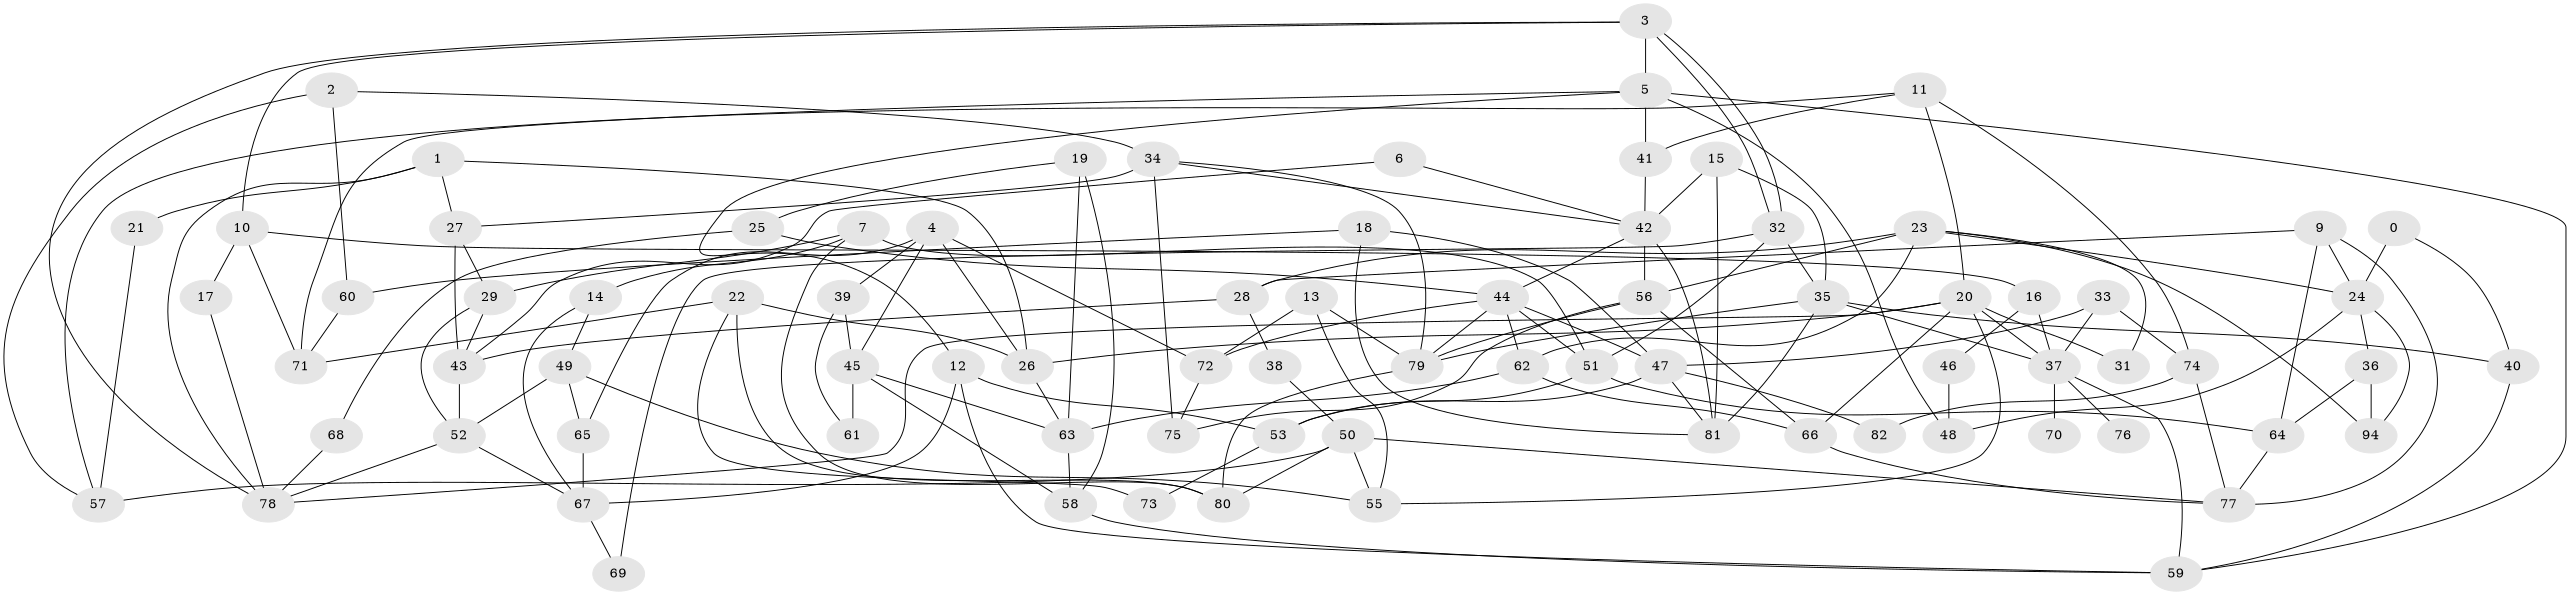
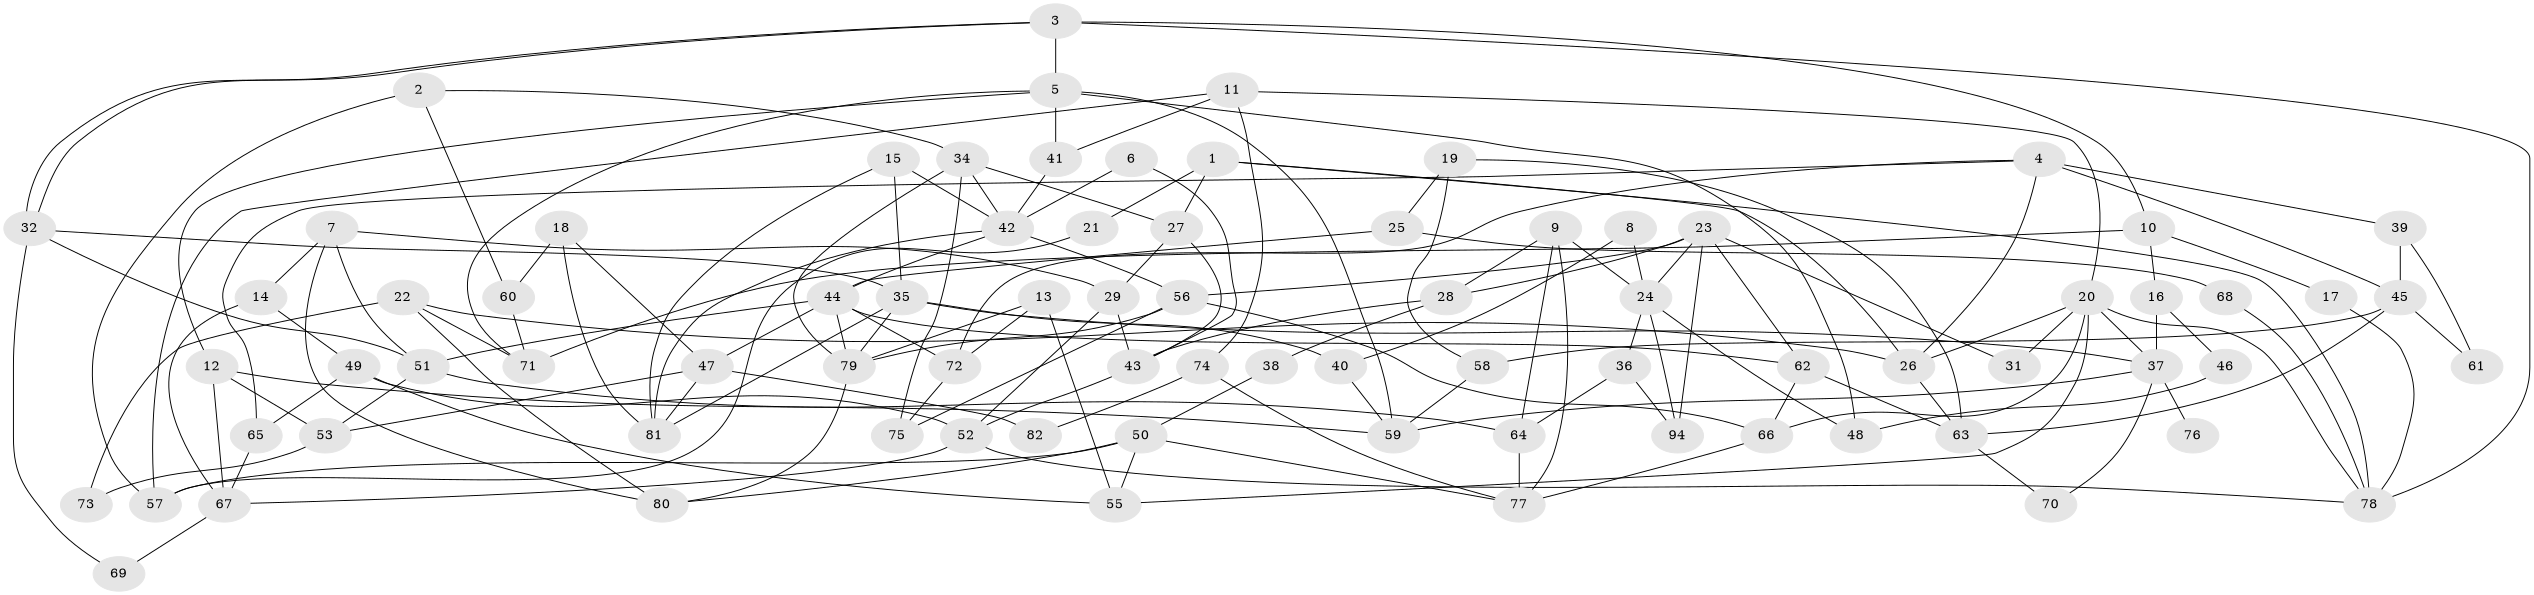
node "0": label "0" -> "8"
node "33": removed
edge "63" -- "58": now "63" -- "70"
